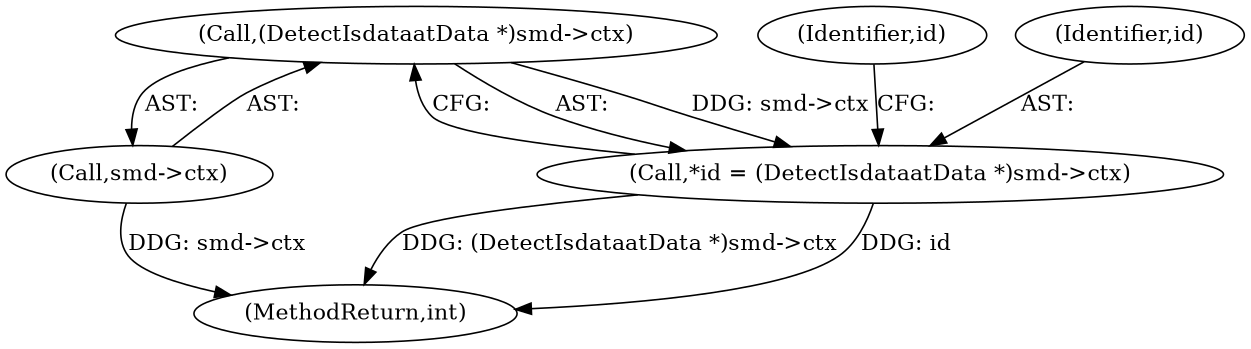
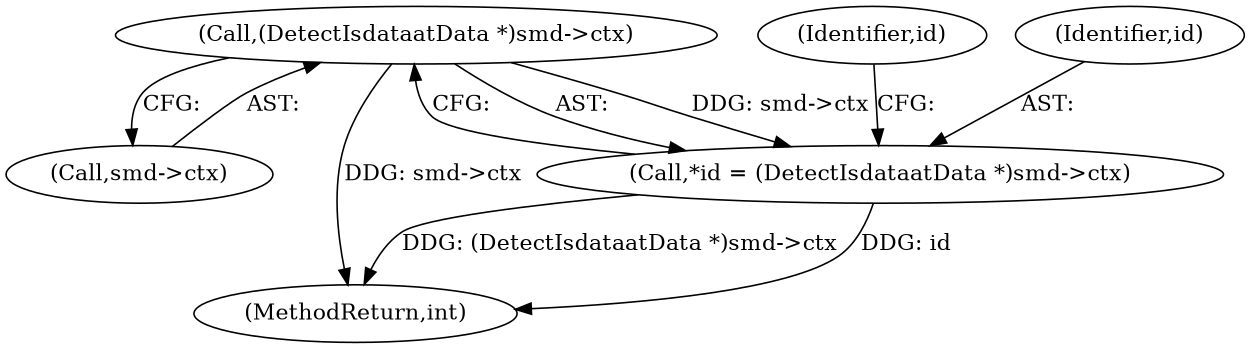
edge "(Call,(DetectIsdataatData *)smd->ctx)" -> "(Call,smd->ctx)": label "AST: " -> "CFG: "
edge "(Call,smd->ctx)" -> "(MethodReturn,int)": now "(Call,(DetectIsdataatData *)smd->ctx)" -> "(MethodReturn,int)"
